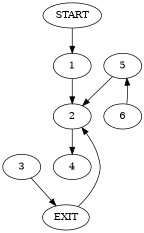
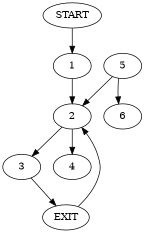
edge "6" -> "5": reversed
edge "2" -> "3": added
